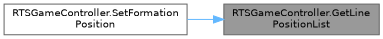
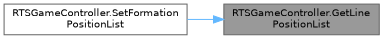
node "RTSGameController.SetFormation Position": label "RTSGameController.SetFormation Position" -> "RTSGameController.SetFormation PositionList"
